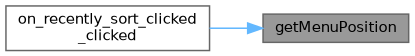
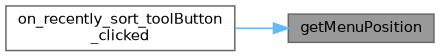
node "on_recently_sort_clicked _clicked": label "on_recently_sort_clicked _clicked" -> "on_recently_sort_toolButton _clicked"
